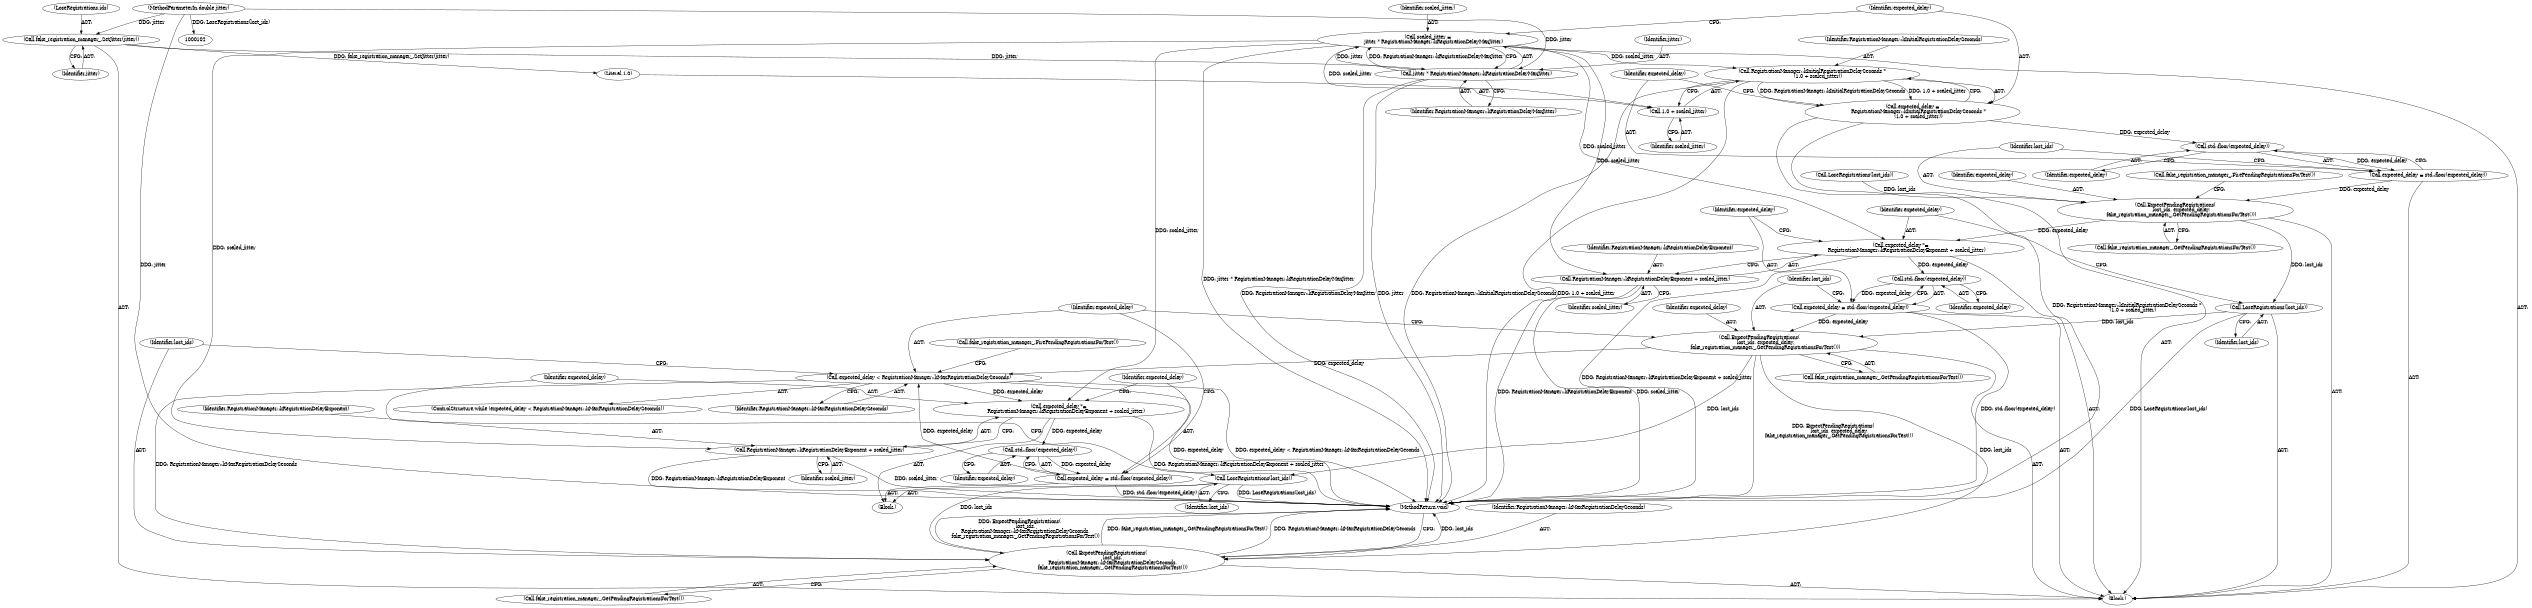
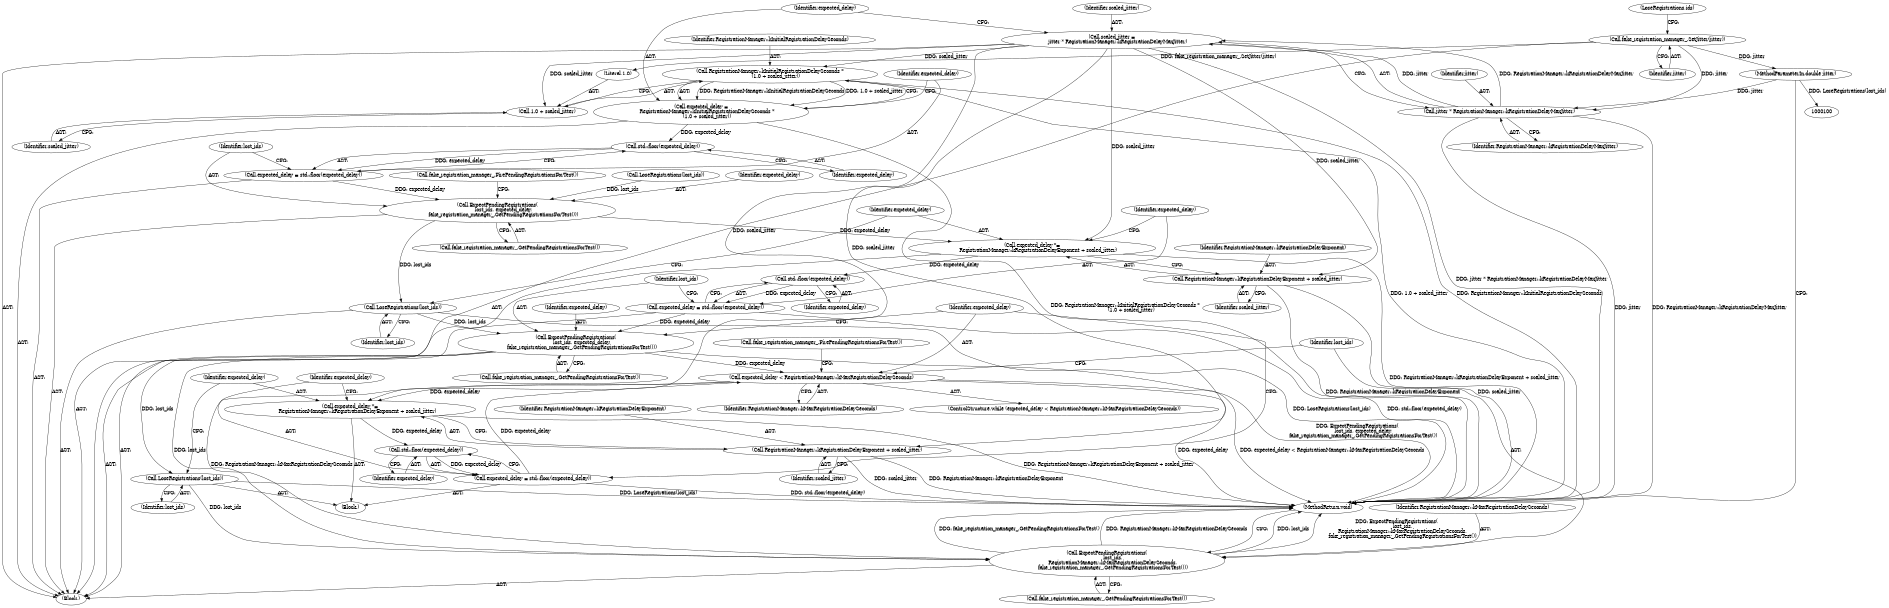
edge "(MethodParameterIn,double jitter)" -> "(Call,fake_registration_manager_.SetJitter(jitter))": reversed
edge "(LoseRegistrations,ids)" -> "(Call,fake_registration_manager_.SetJitter(jitter))": label "AST: " -> "CFG: "
node "1000102": label "1000102" -> "1000100"
edge "(MethodParameterIn,double jitter)" -> "(MethodReturn,void)": label "DDG: jitter" -> "CFG: "
